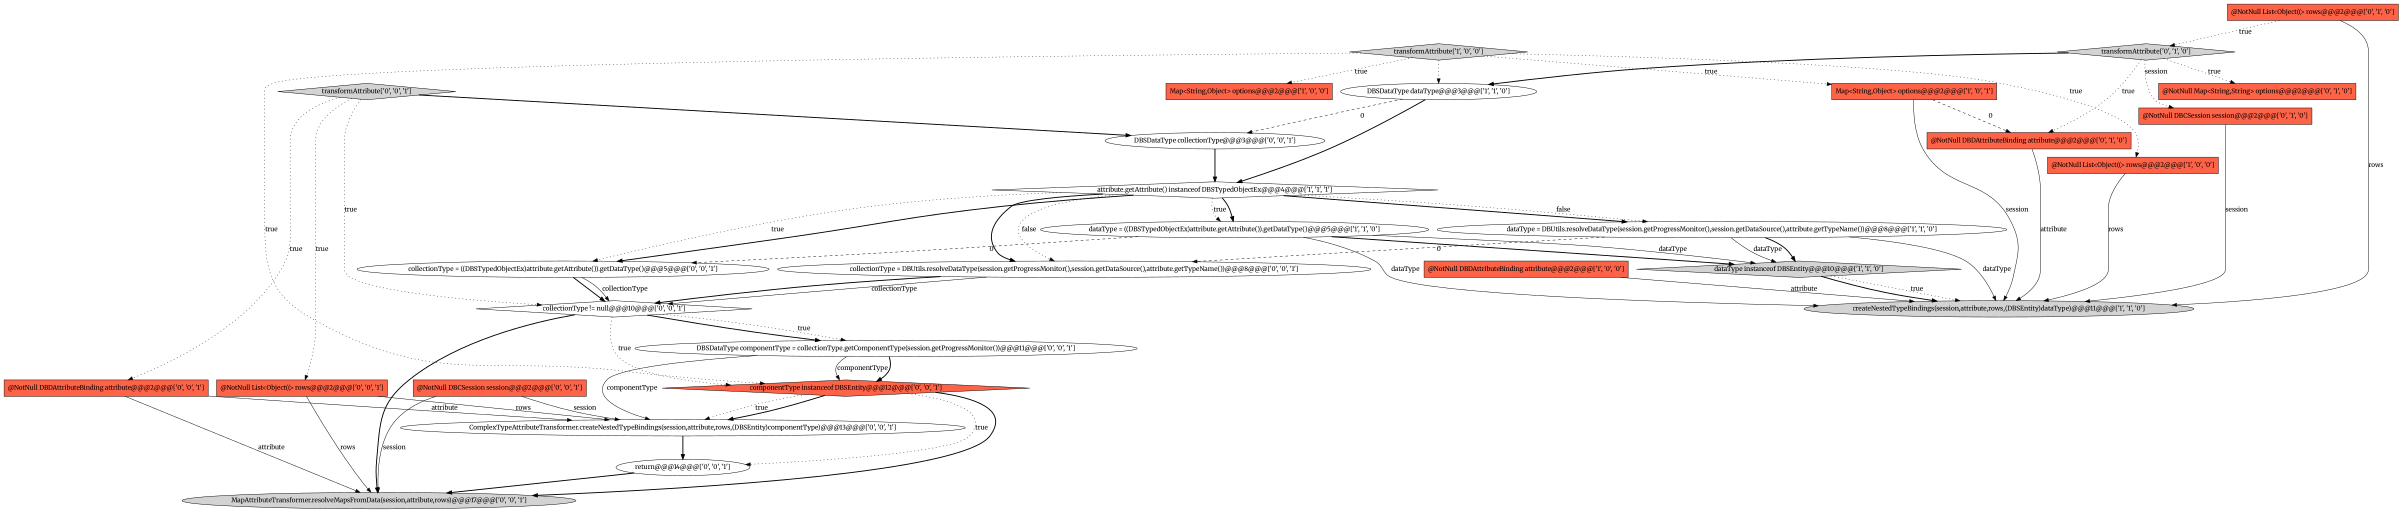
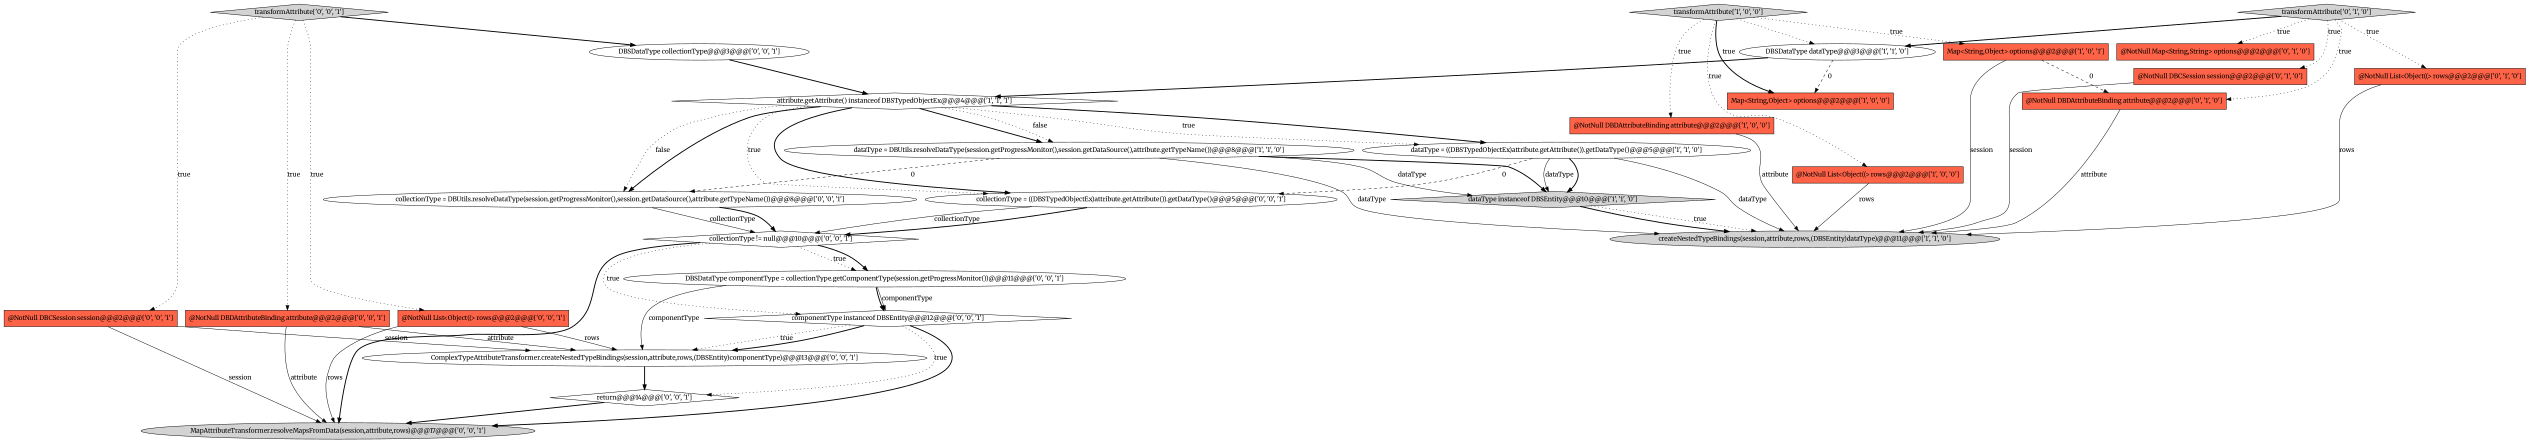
edge "@NotNull List<Object((> rows@@@2@@@['0', '1', '0']" -> "transformAttribute['0', '1', '0']": reversed
edge "transformAttribute['1', '0', '0']" -> "componentType instanceof DBSEntity@@@12@@@['0', '0', '1']": now "transformAttribute['1', '0', '0']" -> "@NotNull DBDAttributeBinding attribute@@@2@@@['1', '0', '0']"
edge "transformAttribute['1', '0', '0']" -> "Map<String,Object> options@@@2@@@['1', '0', '0']": style dotted -> bold
edge "transformAttribute['0', '1', '0']" -> "@NotNull DBCSession session@@@2@@@['0', '1', '0']": label "session" -> "true"
edge "DBSDataType dataType@@@3@@@['1', '1', '0']" -> "DBSDataType collectionType@@@3@@@['0', '0', '1']": now "DBSDataType dataType@@@3@@@['1', '1', '0']" -> "Map<String,Object> options@@@2@@@['1', '0', '0']"
edge "transformAttribute['0', '0', '1']" -> "collectionType != null@@@10@@@['0', '0', '1']": now "transformAttribute['0', '0', '1']" -> "@NotNull DBCSession session@@@2@@@['0', '0', '1']"
node "componentType instanceof DBSEntity@@@12@@@['0', '0', '1']": fillcolor tomato -> white
node "return@@@14@@@['0', '0', '1']": shape ellipse -> diamond
